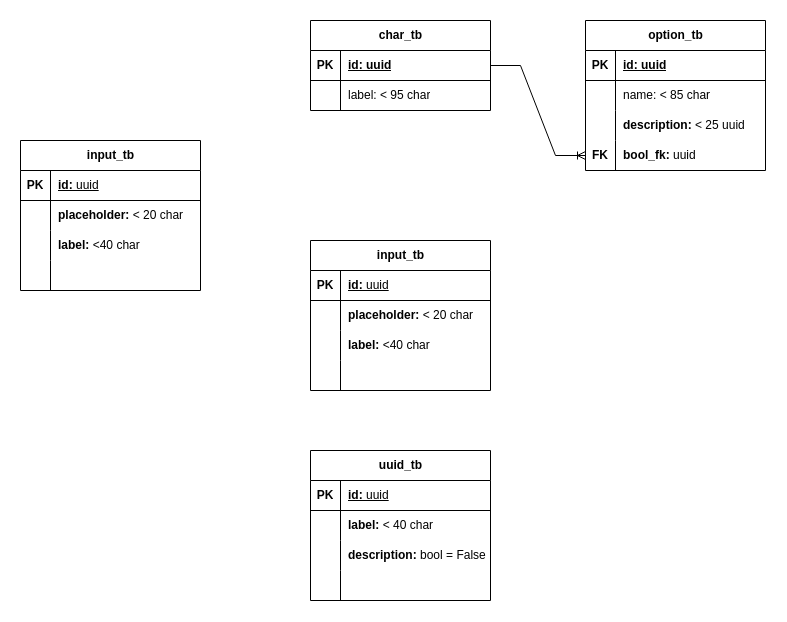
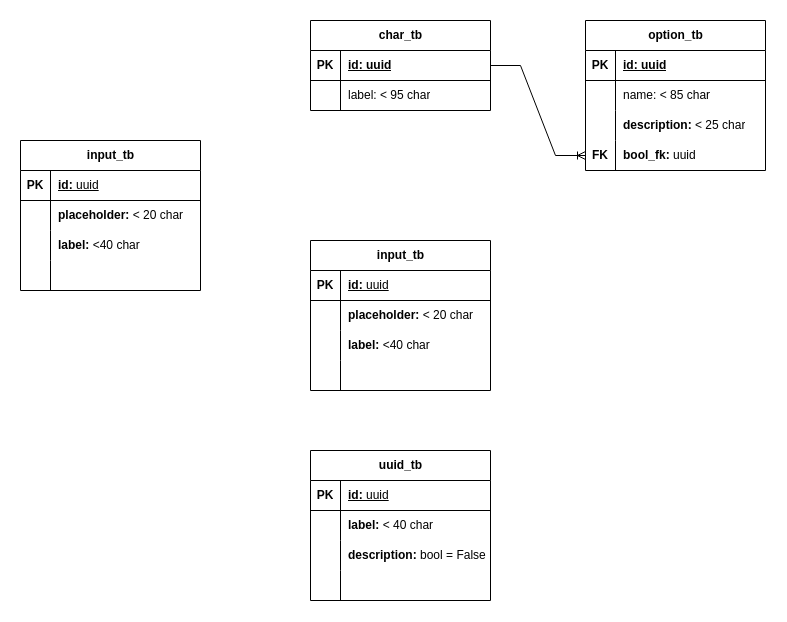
node "description: < 25 uuid": label "description: < 25 uuid" -> "description: < 25 char"
